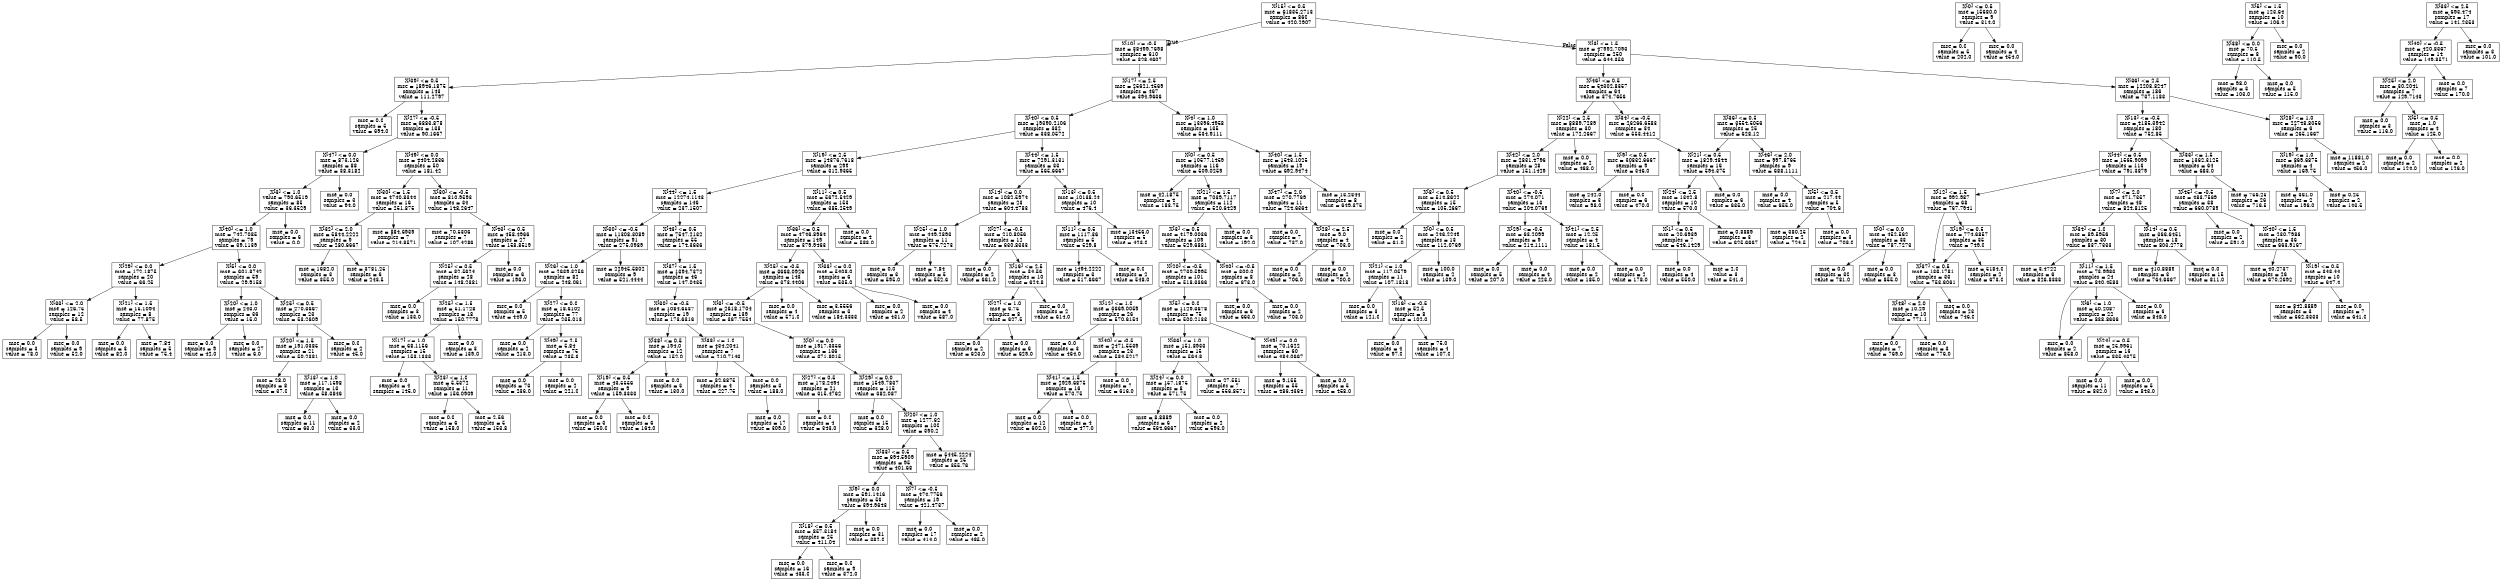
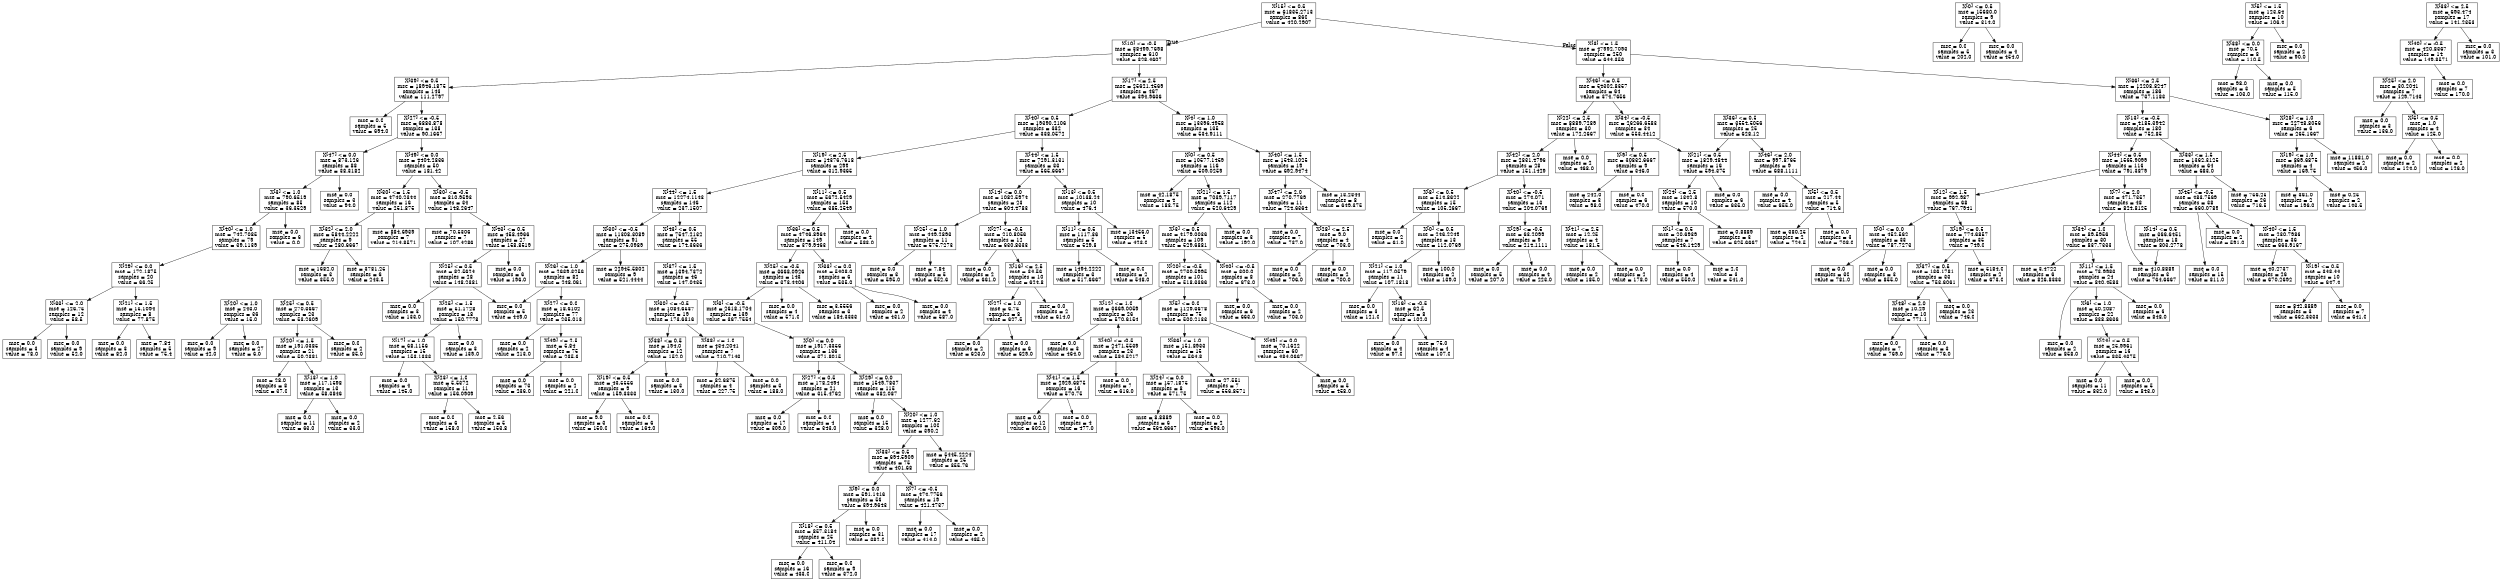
edge "X[40] <= -0.5 mse = 420.8367 samples = 14 value = 149.8571" -> "X[25] <= 2.0 mse = 30.2041 samples = 7 value = 129.7143": removed
node "mse = 0.0 samples = 3 value = 116.0": label "mse = 0.0 samples = 3 value = 116.0" -> "mse = 0.0 samples = 3 value = 136.0"
edge "X[27] <= -0.5 mse = 6883.878 samples = 138 value = 90.1667" -> "X[49] <= 0.0 mse = 4404.2836 samples = 50 value = 181.42": added
edge "X[34] <= -0.5 mse = 26266.6583 samples = 34 value = 553.4412" -> "X[9] <= 0.5 mse = 30832.6667 samples = 9 value = 346.0": added
node "X[3] <= 1.0 value = 790.6519 samples = 85 value = 36.3529": label "X[3] <= 1.0 value = 790.6519 samples = 85 value = 36.3529" -> "X[3] <= 1.0 mse = 790.6519 samples = 85 value = 36.3529"
node "X[30] <= 1.5 mse = 4740.8344 samples = 16 value = 251.875": label "X[30] <= 1.5 mse = 4740.8344 samples = 16 value = 251.875" -> "X[30] <= 1.5 mse = 4740.2344 samples = 16 value = 251.875"
node "X[5] <= 0.5 mse = 217.44 samples = 5 value = 704.6": label "X[5] <= 0.5 mse = 217.44 samples = 5 value = 704.6" -> "X[5] <= 0.5 mse = 217.44 samples = 5 value = 714.6"
edge "X[40] <= -0.5 mse = 274.071 samples = 13 value = 204.0769" -> "X[41] <= 2.5 mse = 12.25 samples = 4 value = 181.5": removed
edge "X[7] <= 2.0 mse = 471.7357 samples = 48 value = 824.8125" -> "X[14] <= 0.5 mse = 366.6451 samples = 18 value = 803.2778": now "X[7] <= 2.0 mse = 471.7357 samples = 48 value = 824.8125" -> "mse = 410.8889 samples = 3 value = 764.6667"
edge "X[12] <= 1.5 mse = 992.987 samples = 68 value = 767.7941" -> "X[37] <= 0.5 mse = 136.1781 samples = 33 value = 753.6061": now "X[12] <= 1.5 mse = 992.987 samples = 68 value = 767.7941" -> "X[0] <= 0.0 mse = 452.562 samples = 33 value = 787.7273"
edge "X[43] <= 0.5 mse = 7547.2132 samples = 55 value = 174.3636" -> "X[37] <= 1.5 mse = 1394.7372 samples = 46 value = 147.0435": removed
edge "X[14] <= 0.5 mse = 366.6451 samples = 18 value = 803.2778" -> "mse = 0.0 samples = 15 value = 811.0": now "X[45] <= -0.5 mse = 483.7569 samples = 38 value = 660.0789" -> "mse = 0.0 samples = 15 value = 811.0"
node "X[5] <= 0.0 mse = 601.8742 samples = 59 value = 29.9153": removed
edge "X[25] <= 0.5 mse = 82.5624 samples = 28 value = 148.2381" -> "X[25] <= 1.5 mse = 51.1728 samples = 18 value = 150.7778": now "X[25] <= 0.5 mse = 82.5624 samples = 28 value = 148.2381" -> "mse = 0.0 samples = 5 value = 449.0"
node "X[16] <= -0.5 mse = 52.5 samples = 8 value = 102.0": label "X[16] <= -0.5 mse = 52.5 samples = 8 value = 102.0" -> "X[16] <= -0.5 mse = 62.5 samples = 8 value = 102.0"
edge "X[12] <= 1.0 mse = 3669.0059 samples = 26 value = 570.6154" -> "X[40] <= -0.5 mse = 2471.5539 samples = 23 value = 584.5217": reversed
edge "X[6] <= 1.0 mse = 50.2087 samples = 22 value = 838.8636" -> "mse = 0.0 samples = 2 value = 858.0": now "X[6] <= 1.0 mse = 50.2087 samples = 22 value = 838.8636" -> "X[24] <= 0.5 mse = 25.9961 samples = 16 value = 835.4375"
node "mse = 0.0 samples = 2 value = 45.0": label "mse = 0.0 samples = 2 value = 45.0" -> "mse = 0.0 samples = 2 value = 85.0"
edge "X[20] <= 1.5 mse = 191.0385 samples = 21 value = 50.2381" -> "X[13] <= 1.0 mse = 117.1598 samples = 13 value = 58.3846": added
edge "X[0] <= 0.0 mse = 1917.3356 samples = 136 value = 371.8015" -> "X[27] <= 0.5 mse = 178.2494 samples = 21 value = 315.4762": added
edge "X[36] <= 1.0 mse = 151.8933 samples = 15 value = 564.8" -> "X[24] <= 0.0 mse = 157.1875 samples = 8 value = 571.75": removed
node "mse = 0.0 samples = 4 samples = 145.0": label "mse = 0.0 samples = 4 samples = 145.0" -> "mse = 0.0 samples = 4 value = 145.0"
node "mse = 9.155 samples = 55 value = 486.4364": removed
edge "mse = 0.0 samples = 3 value = 188.0" -> "mse = 0.0 samples = 17 value = 309.0": now "X[27] <= 0.5 mse = 178.2494 samples = 21 value = 315.4762" -> "mse = 0.0 samples = 17 value = 309.0"
node "mse = 0.0 samples = 3 value = 150.0": label "mse = 0.0 samples = 3 value = 150.0" -> "mse = 9.0 samples = 3 value = 150.0"
node "X[33] <= 0.5 mse = 694.5909 samples = 95 value = 401.68": label "X[33] <= 0.5 mse = 694.5909 samples = 95 value = 401.68" -> "X[33] <= 0.5 mse = 694.5909 samples = 75 value = 401.68"
